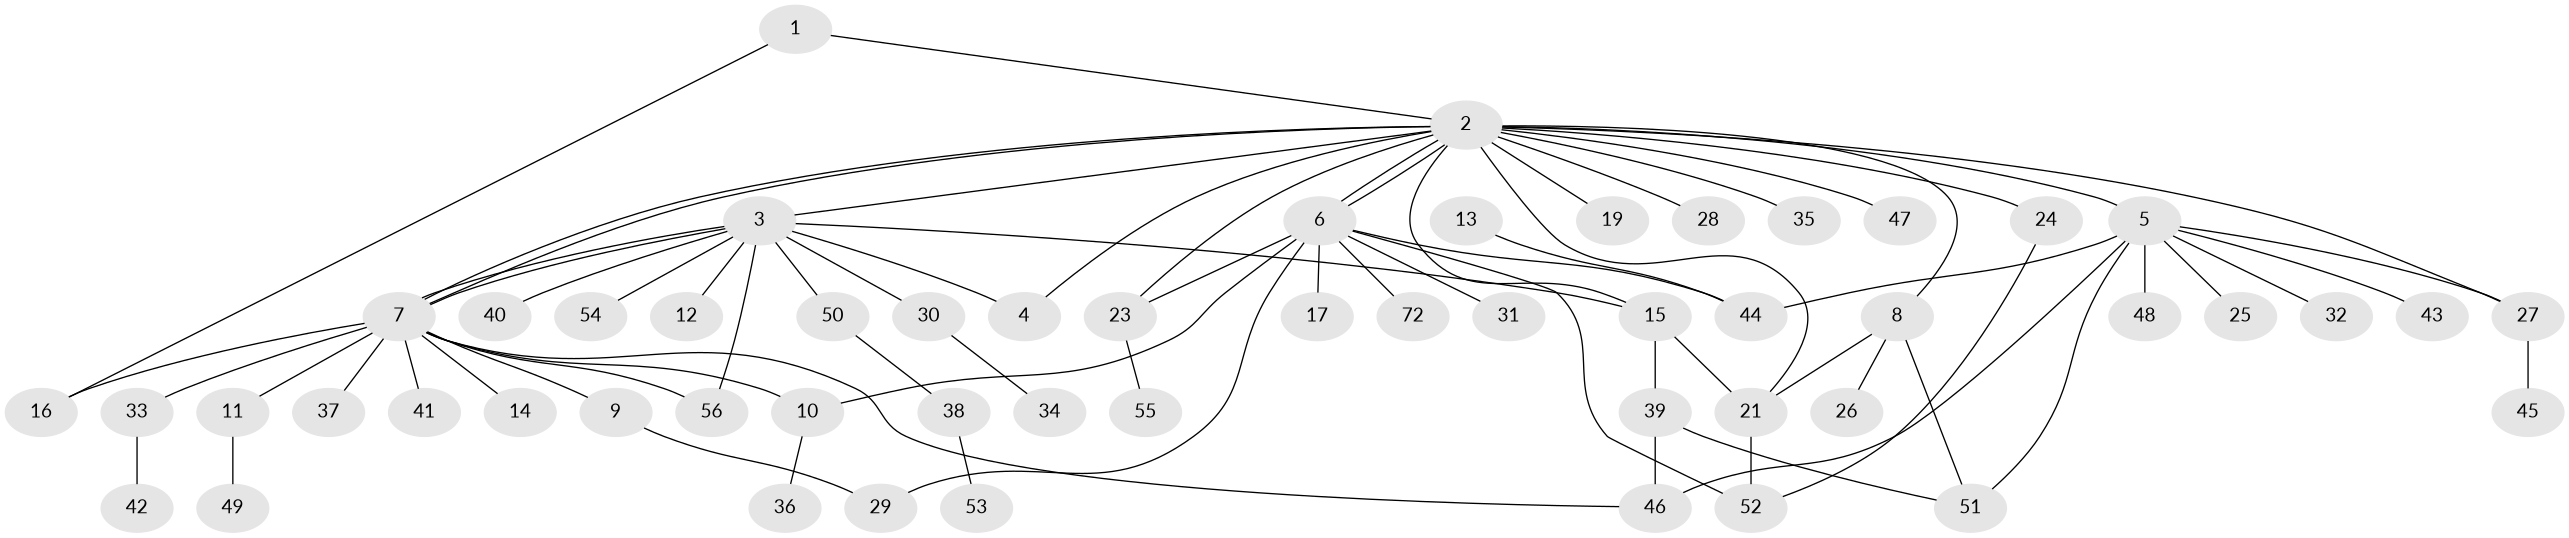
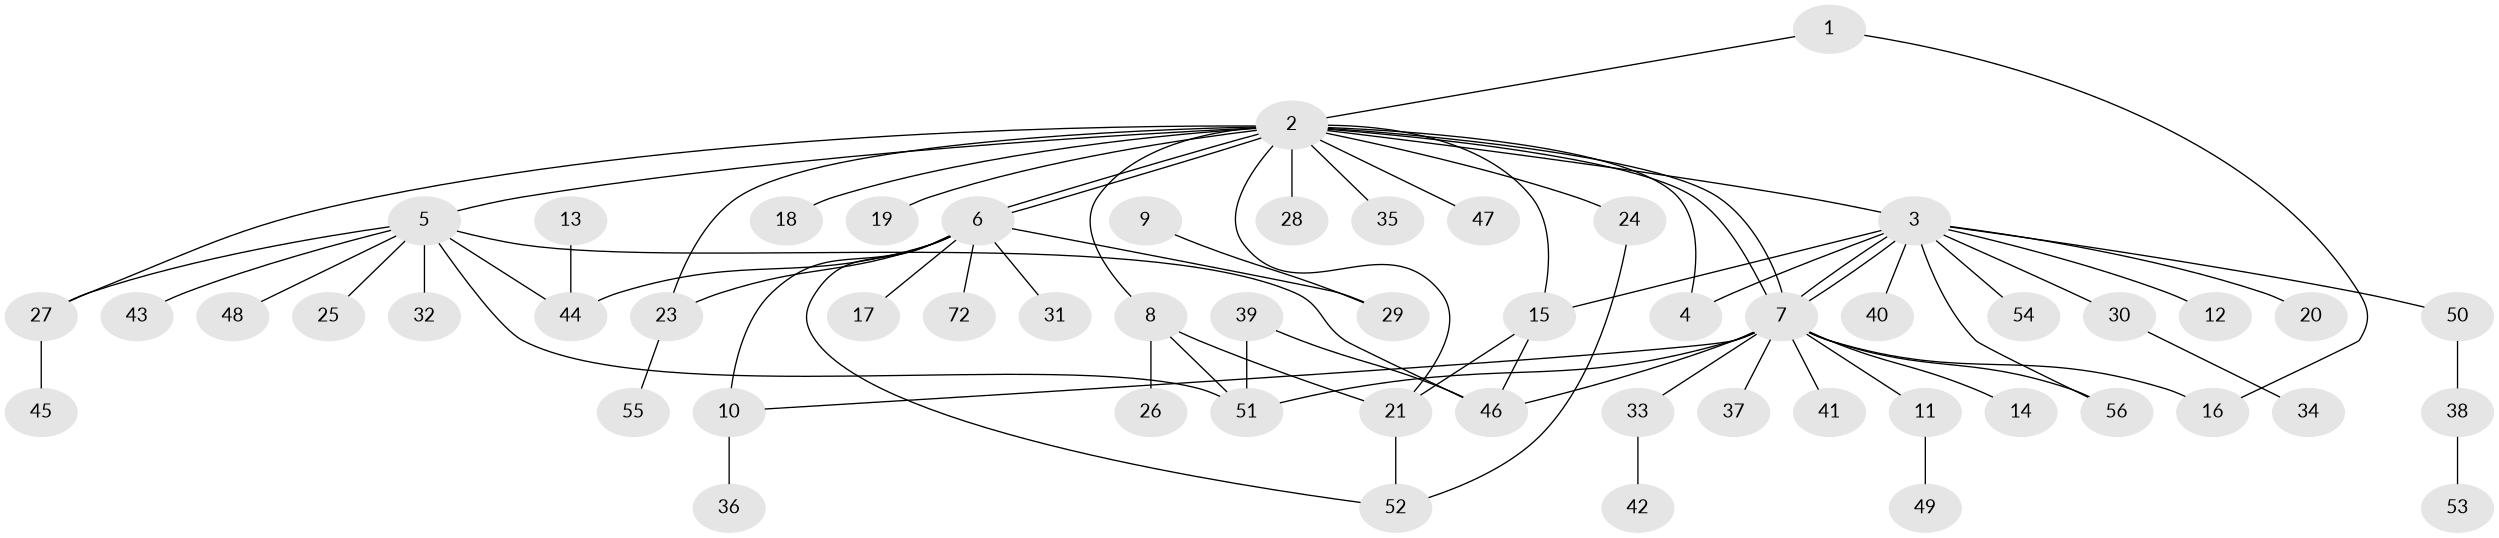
node "18": added
node "20": added
edge "15" -- "39": now "15" -- "46"
edge "7" -- "9": now "7" -- "51"
